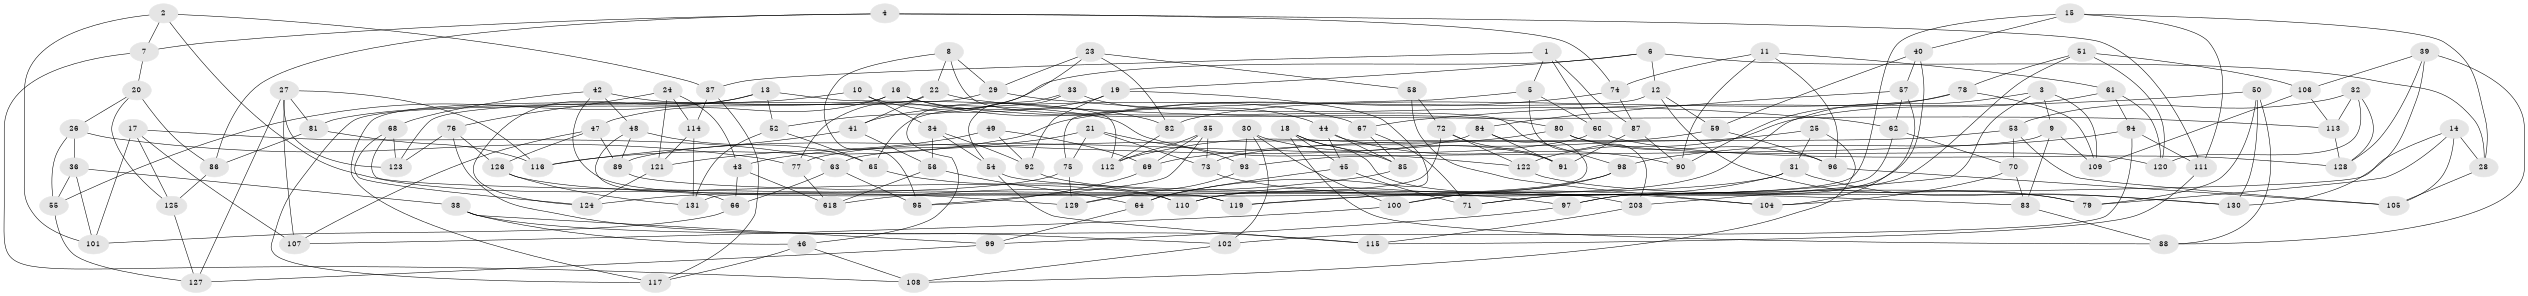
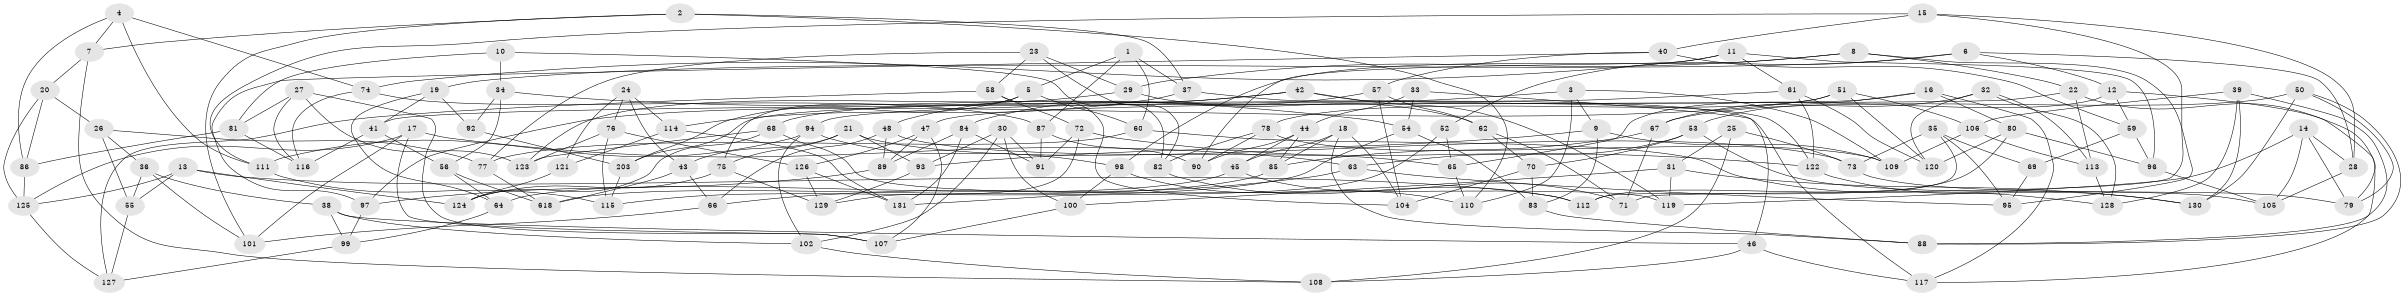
edge "13" -- "52": now "13" -- "125"
node "49": removed
edge "27" -- "127": now "58" -- "127"
